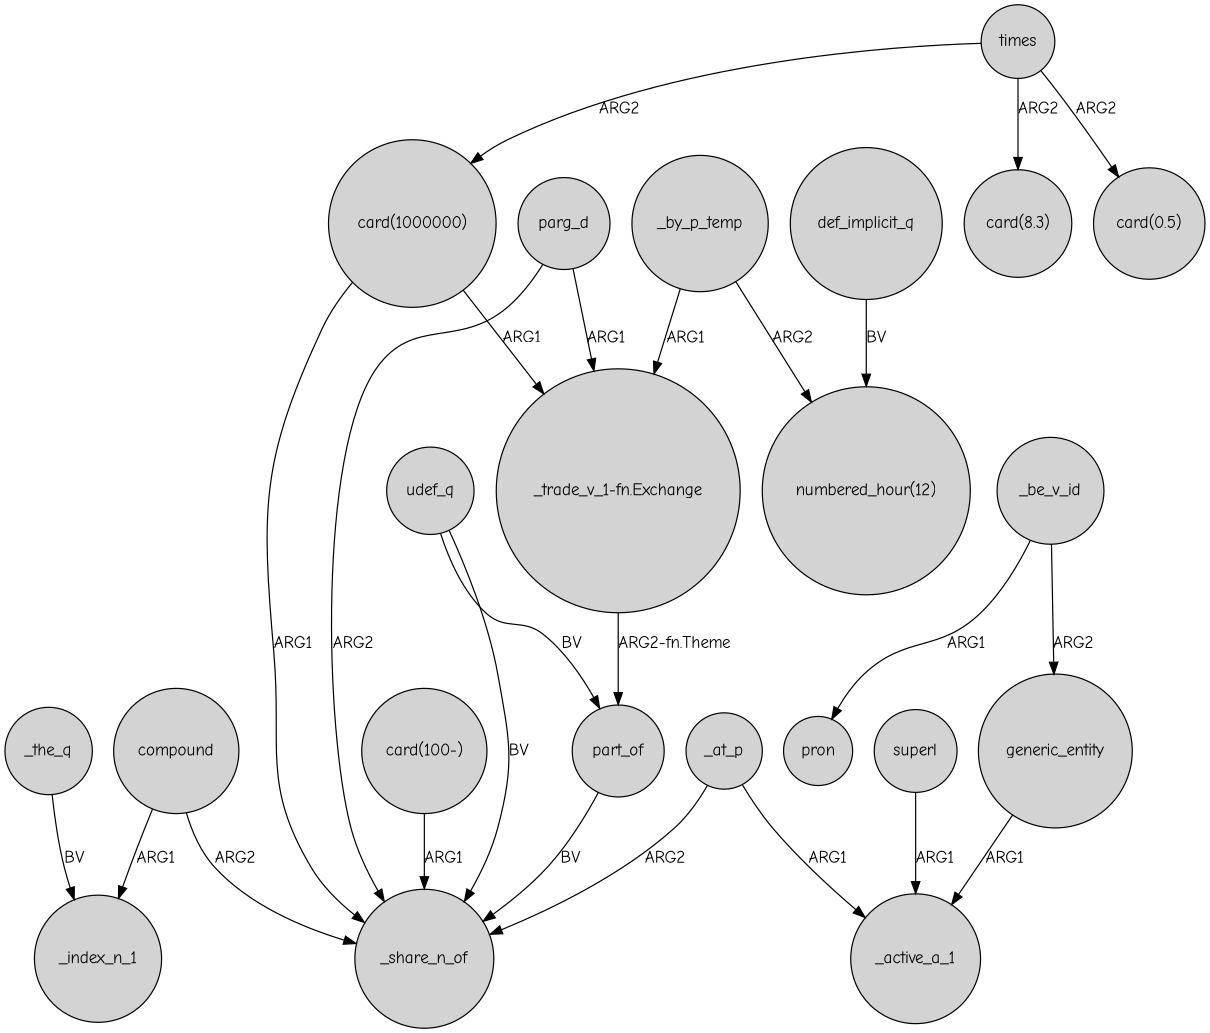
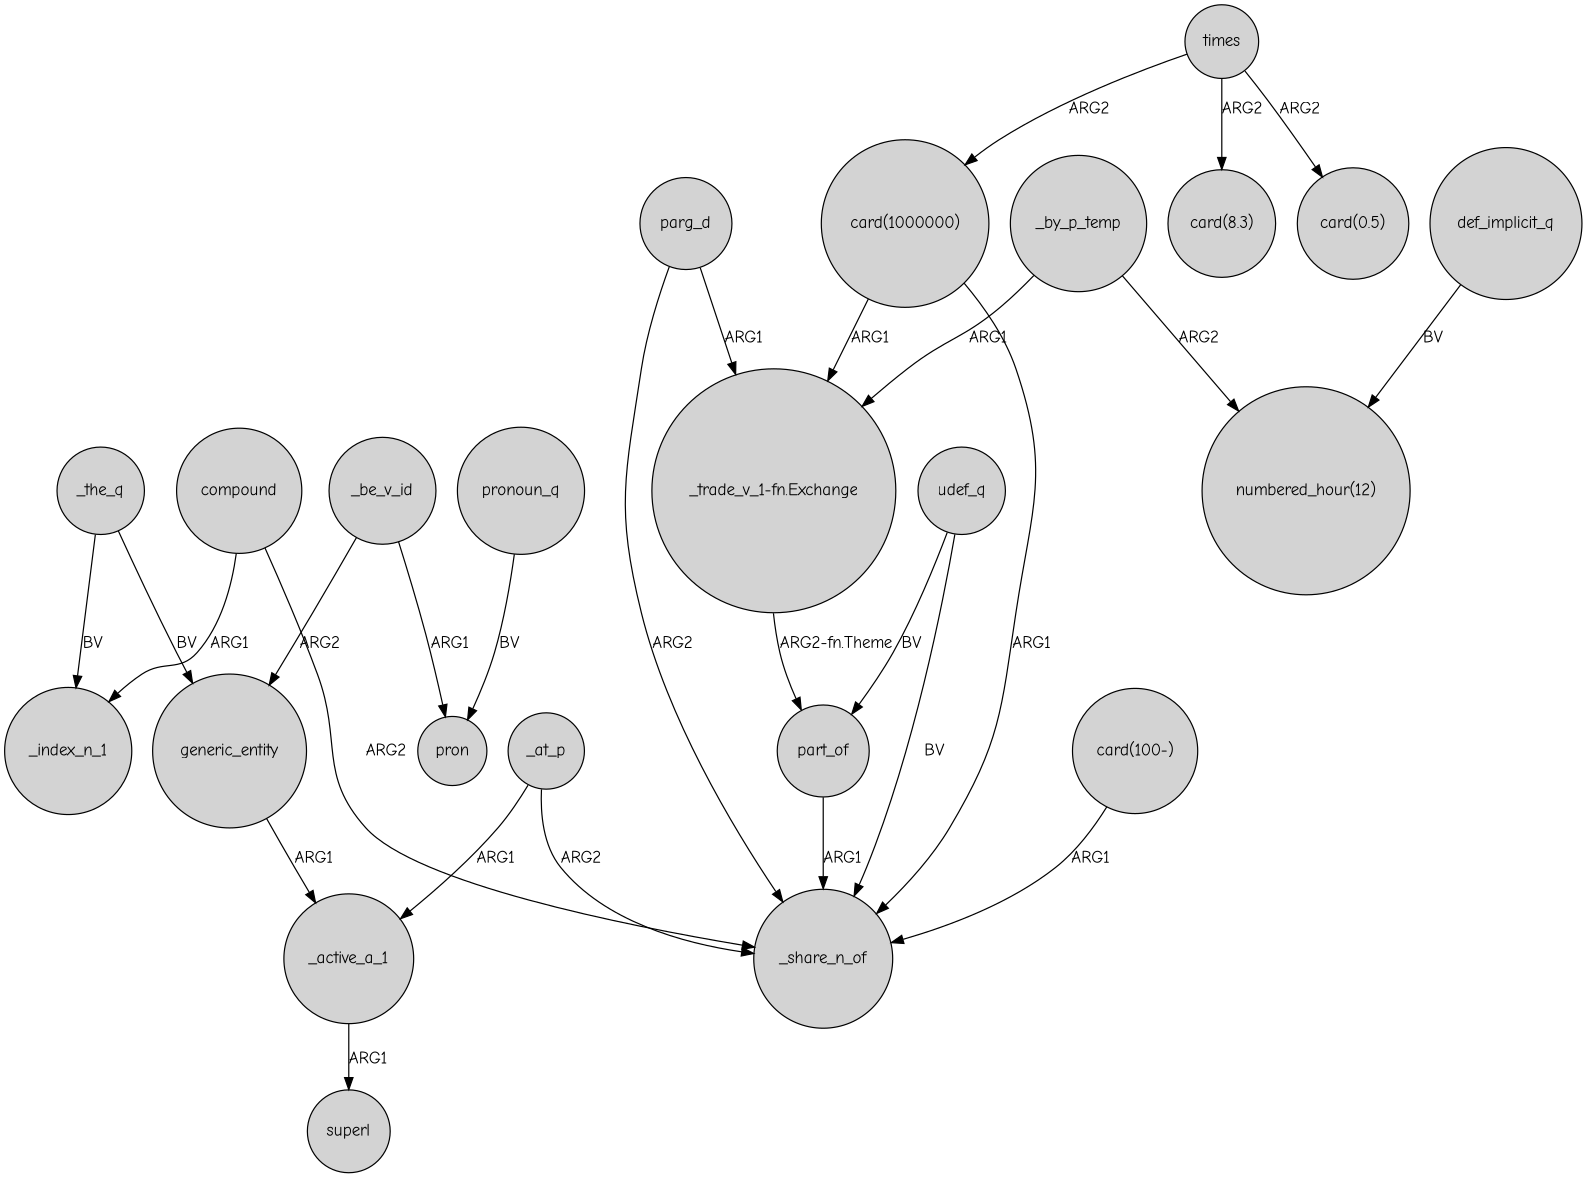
node "pronoun_q": added
edge "_the_q" -> "generic_entity": added, label "BV"
edge "superl" -> "_active_a_1": reversed
edge "part_of" -> "_share_n_of": label "BV" -> "ARG1"
